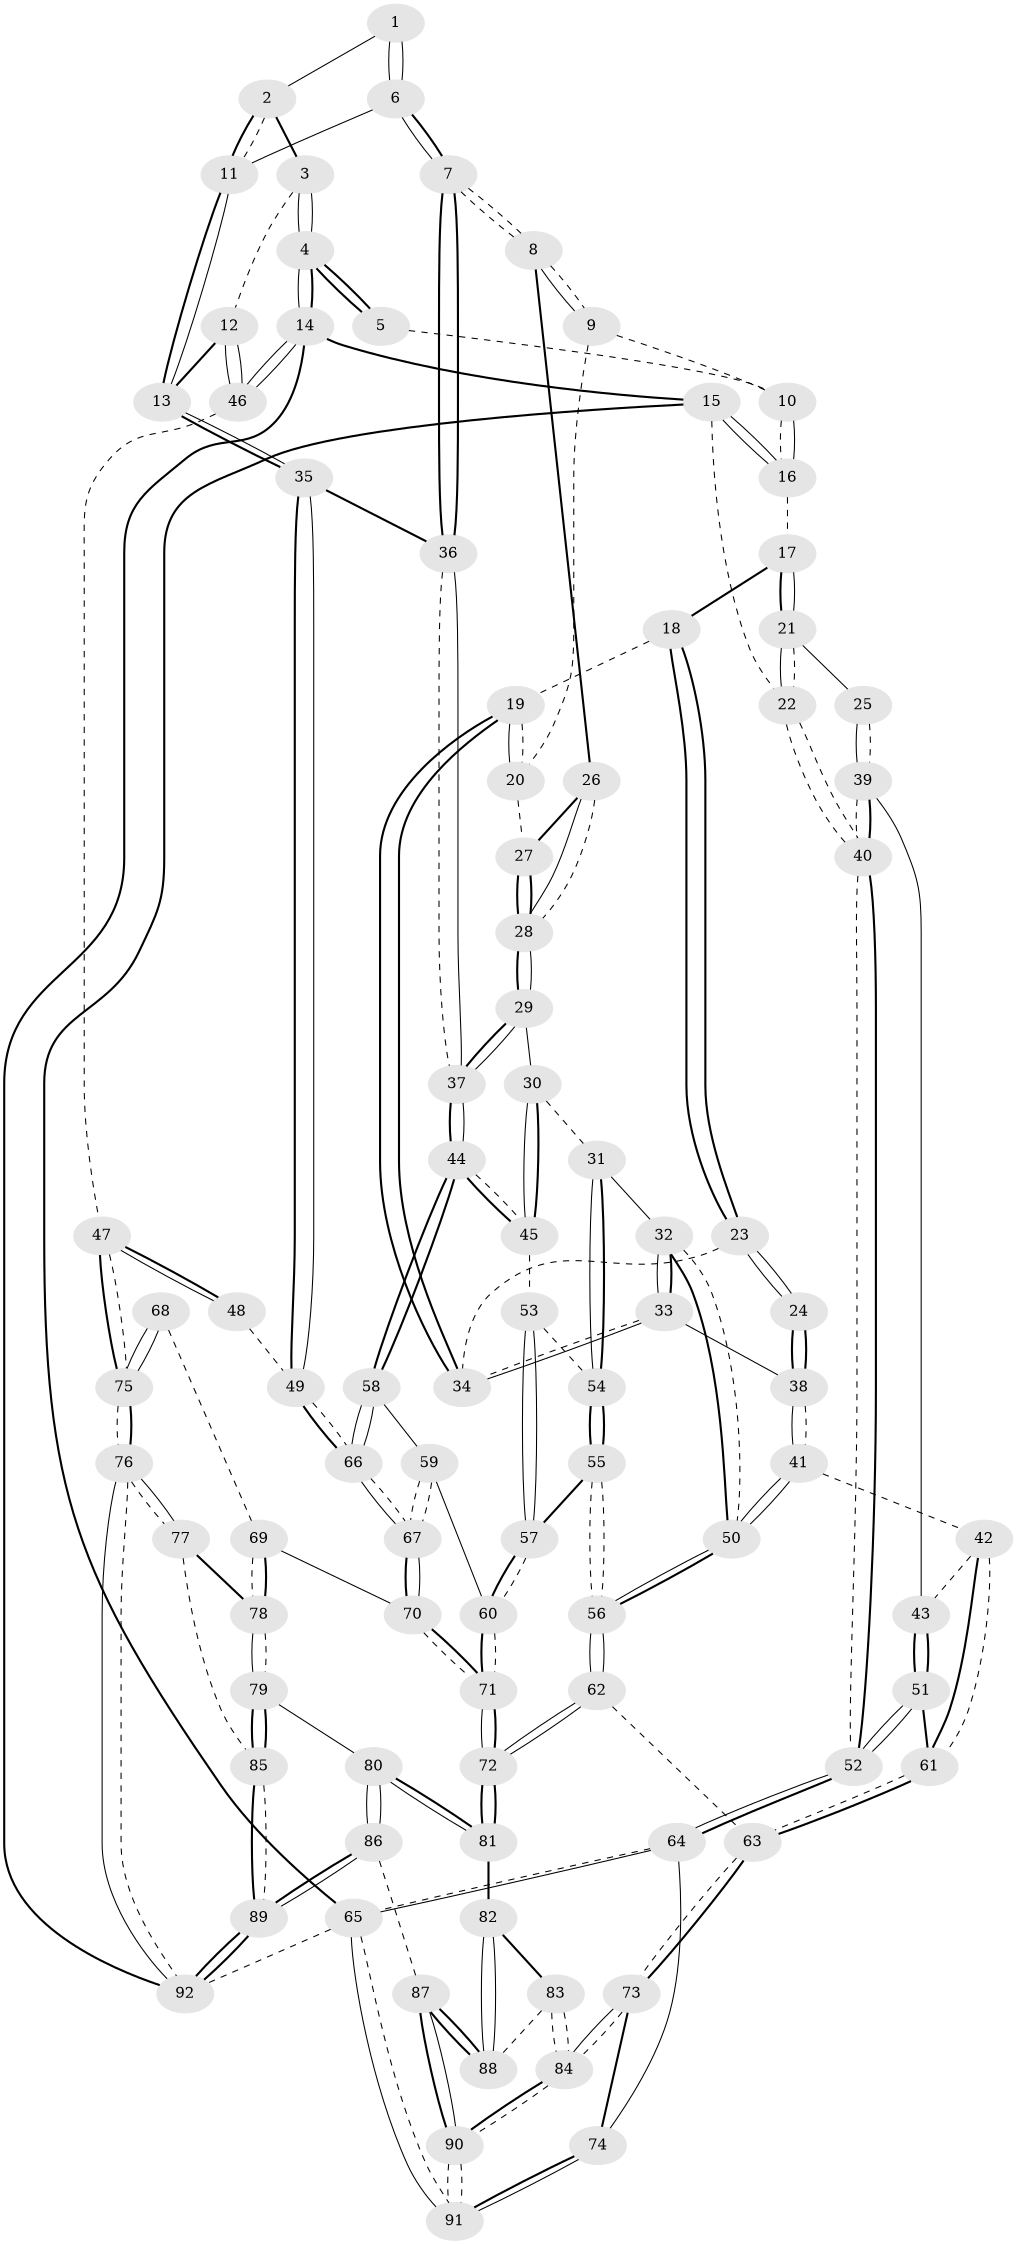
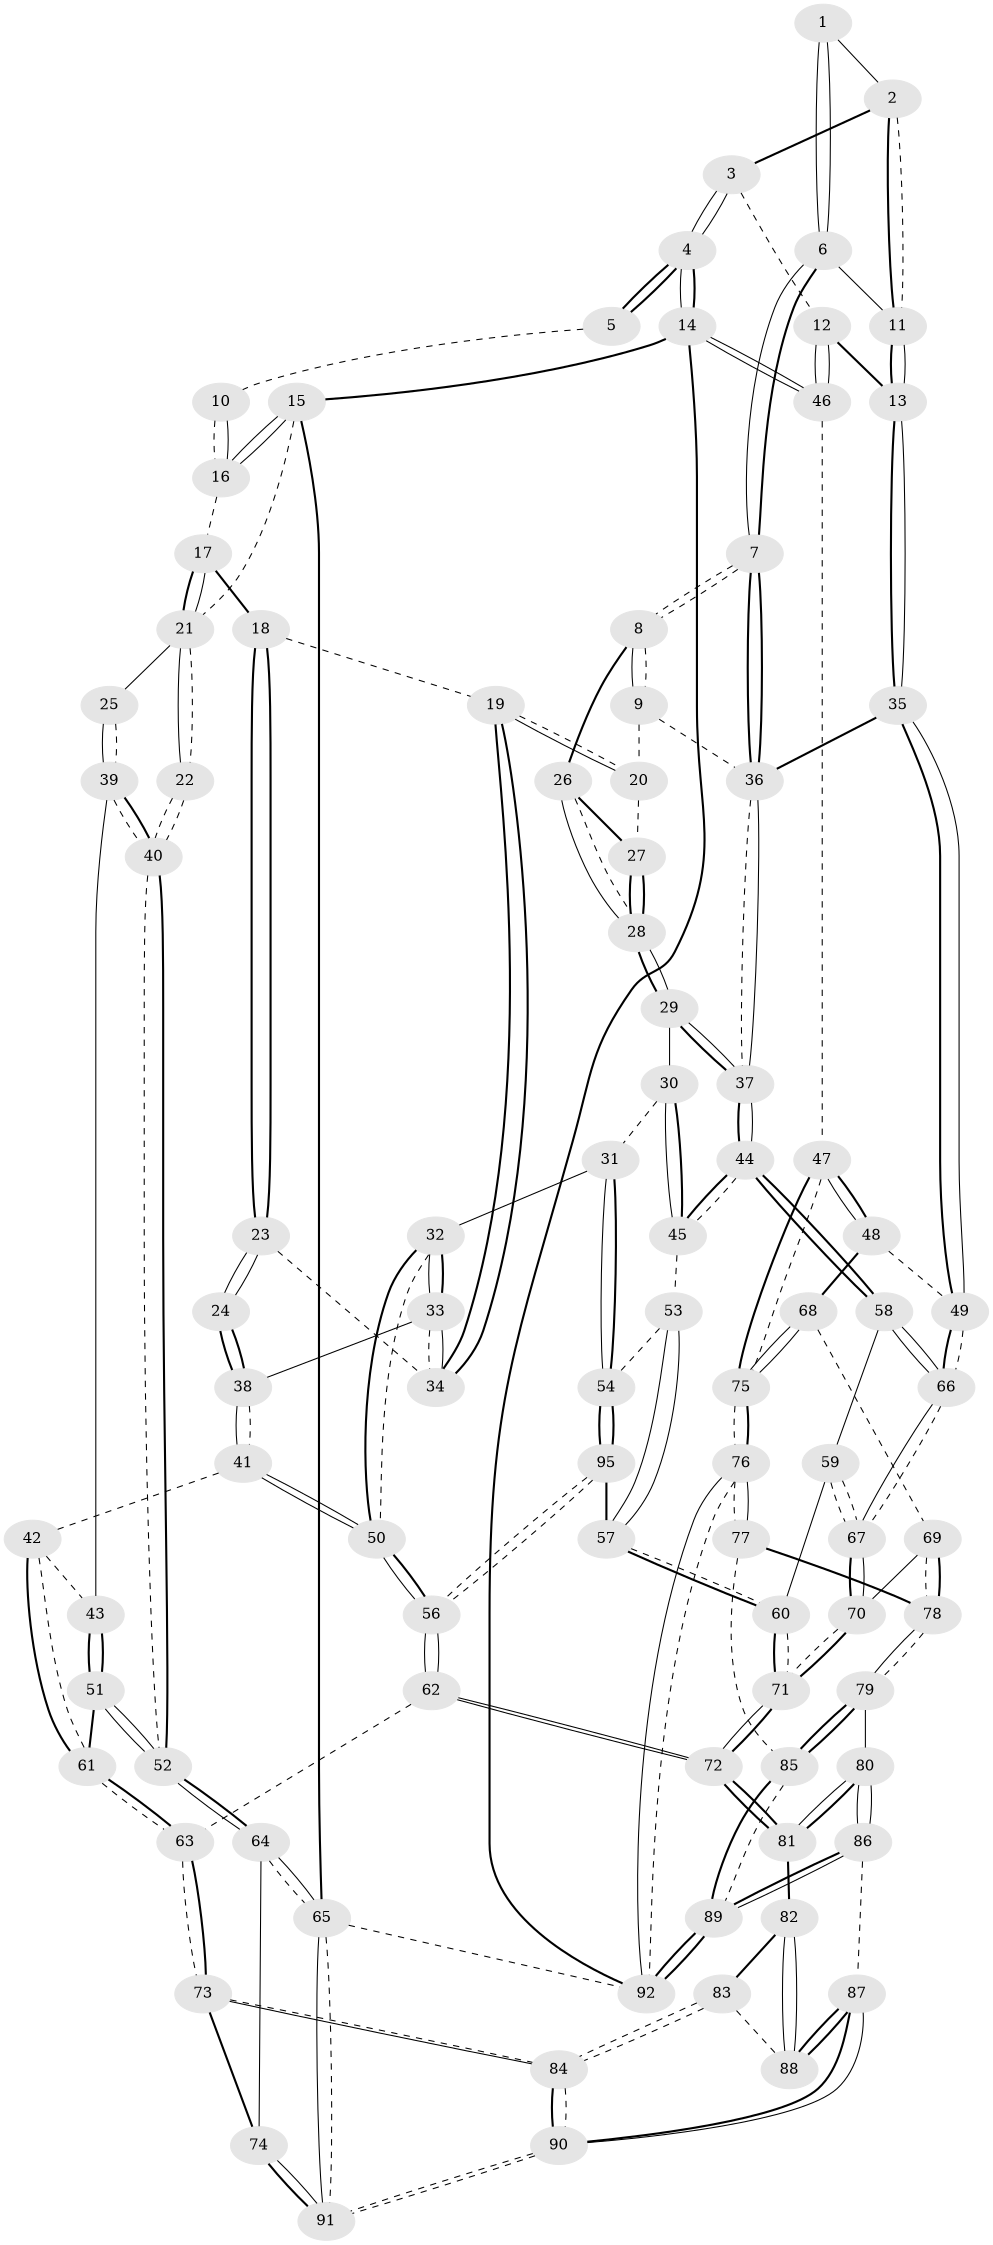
edge "9" -- "10": now "9" -- "36"
edge "15" -- "22": now "15" -- "21"
edge "48" -- "68": added
node "55": label "55" -> "95"
